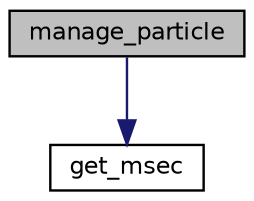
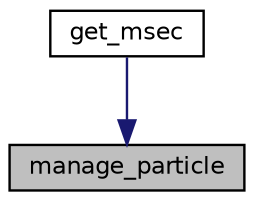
edge "manage_particle" -> "get_msec": reversed
